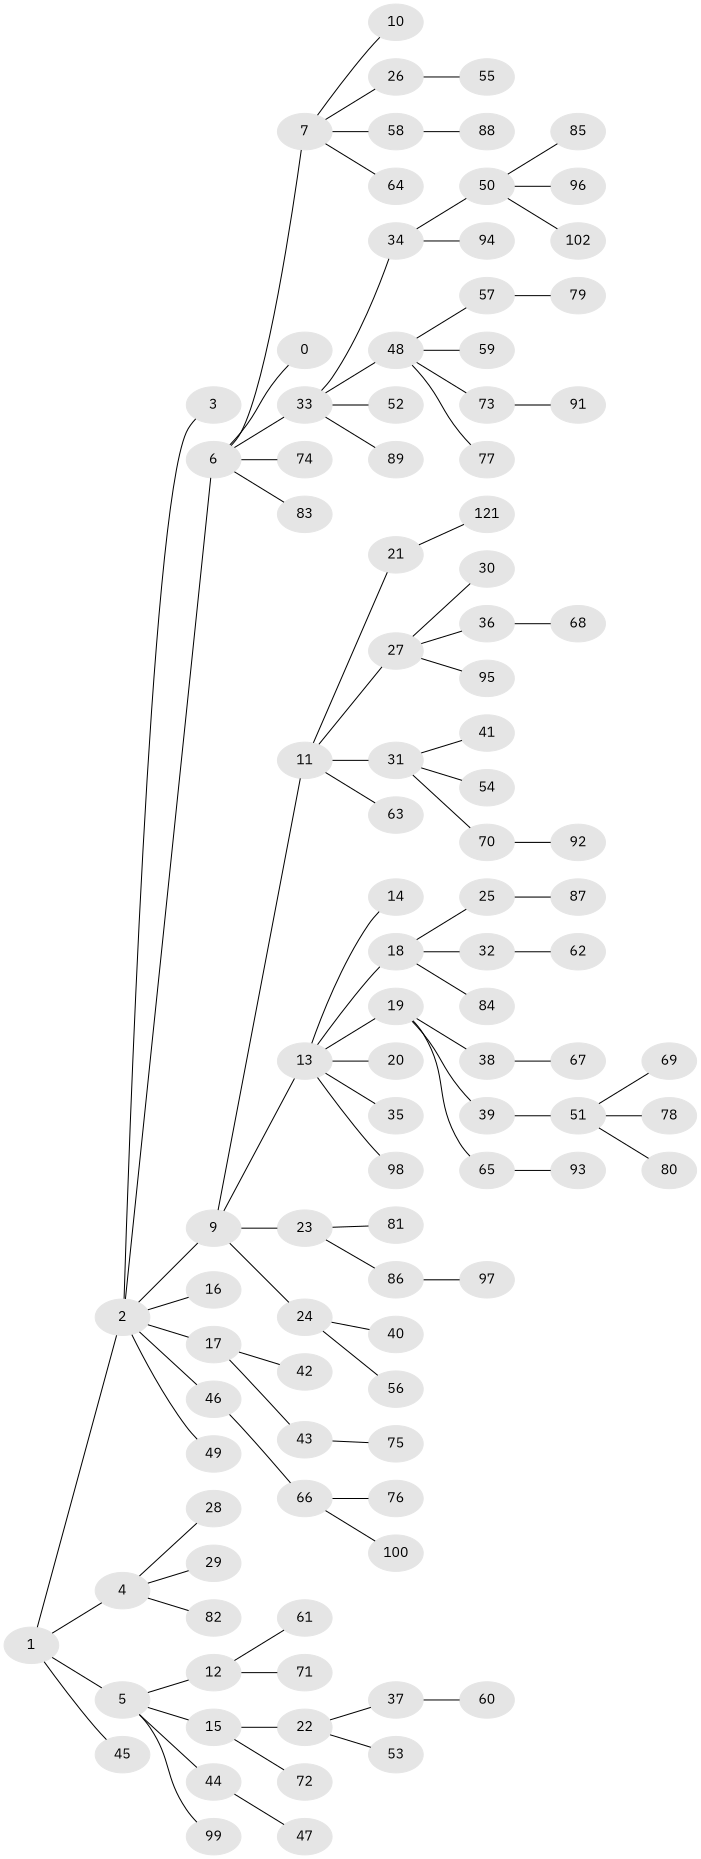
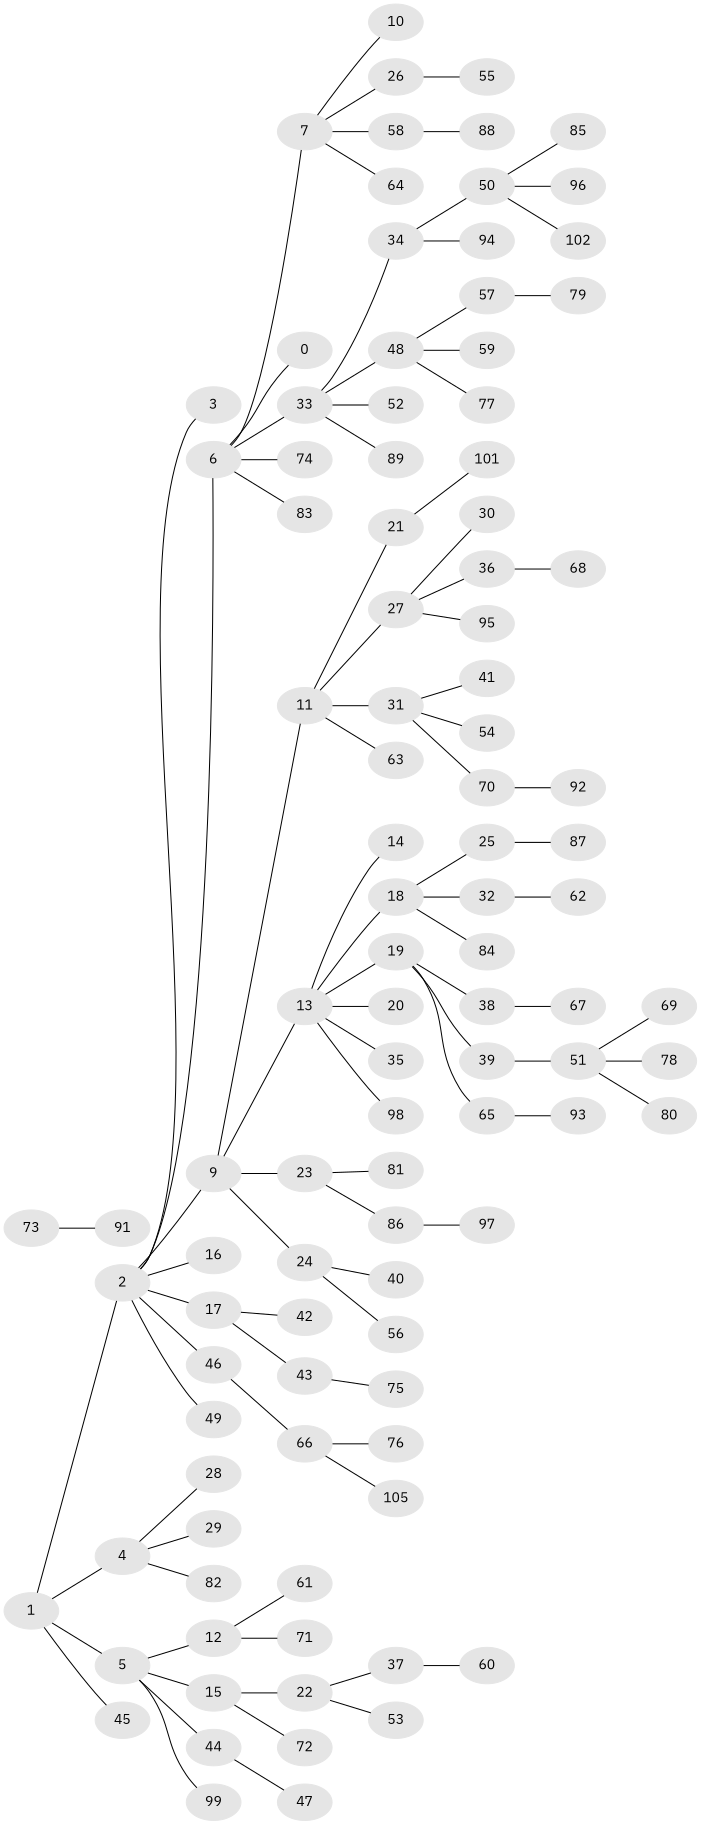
edge "48" -- "73": removed
node "121": label "121" -> "101"
node "100": label "100" -> "105"
